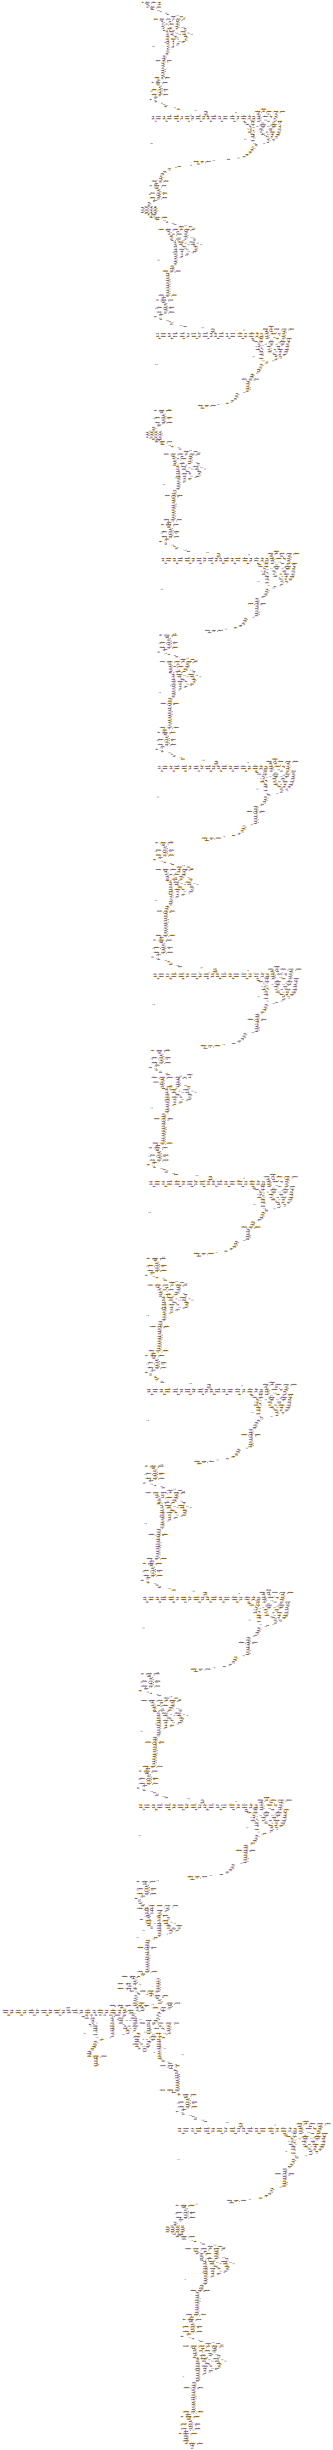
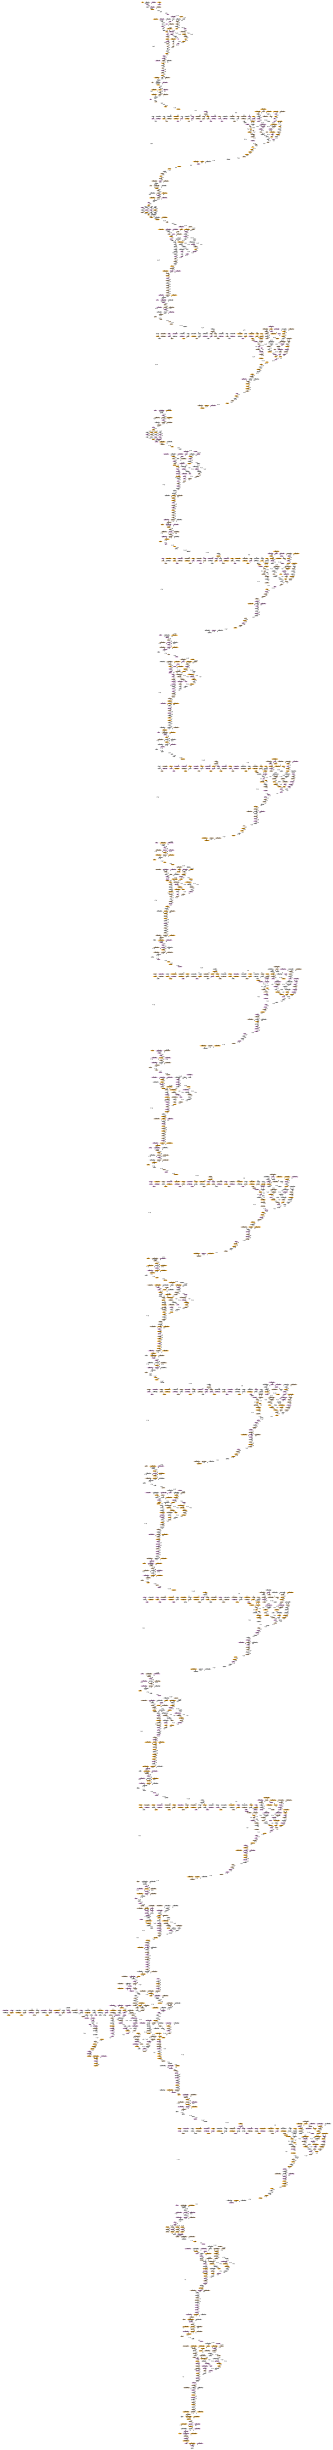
node "1769 _tensor_constant103": fillcolor plum -> orange
